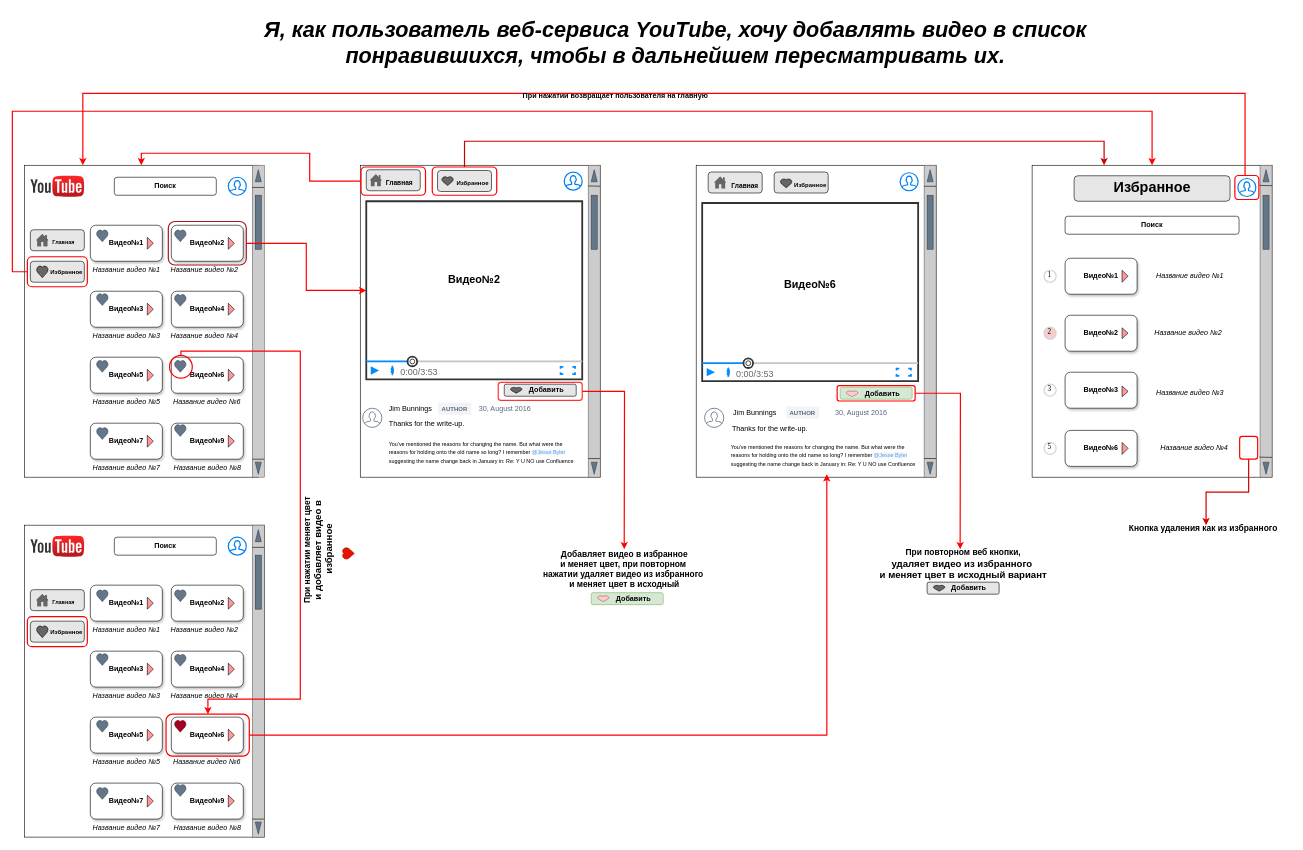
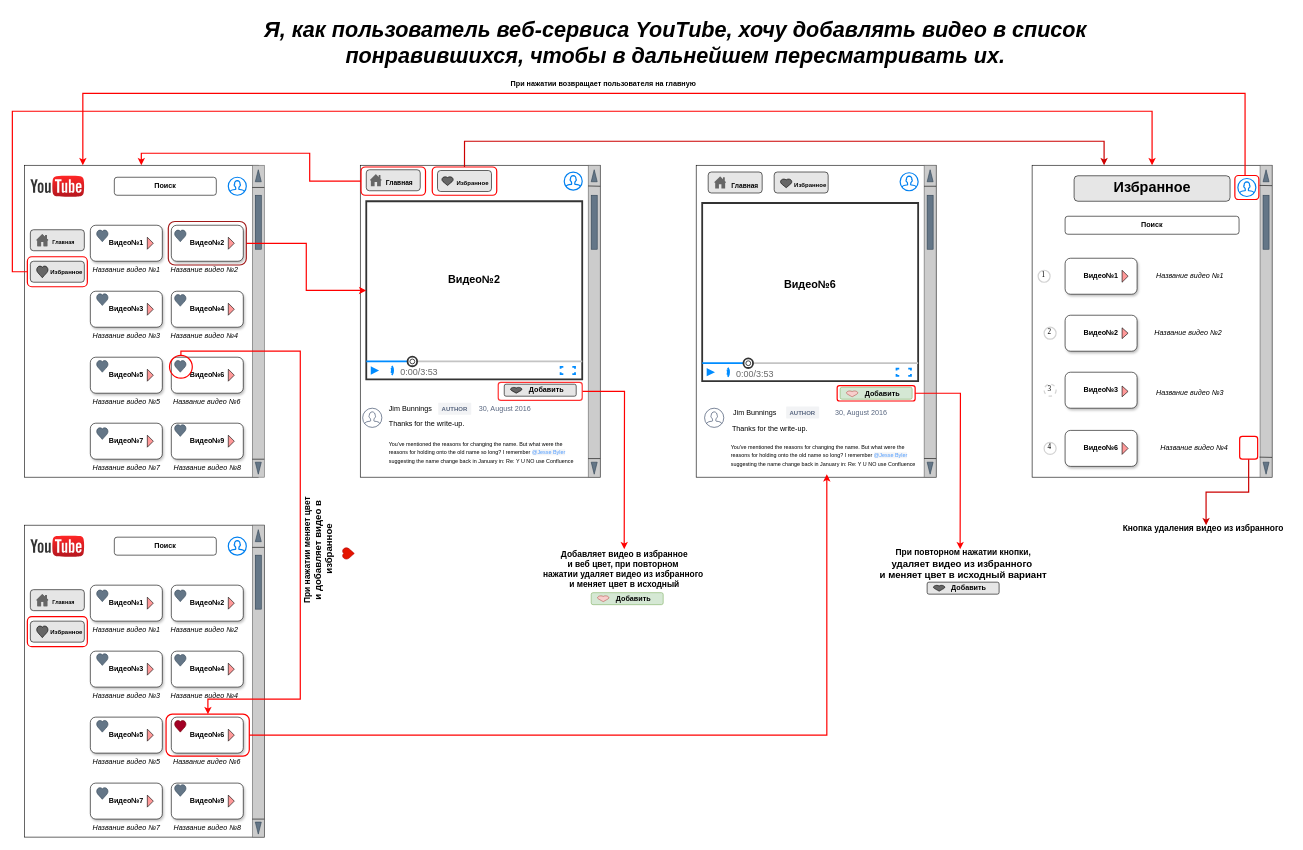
node "При нажатии возвращает пользователя на главную": moved (615, 96) -> (603, 84)
node "1": moved (1050, 276) -> (1044, 276)
node "2": fillcolor #f8cecc -> #ffffff
node "3": style solid -> dashed
node "5": label "5" -> "4"
node "Кнопка удаления как из избранного": label "Кнопка удаления как из избранного" -> "Кнопка удаления видео из избранного"
node "При повторном веб кнопки, удаляет видео из избранного и меняет цвет в исходный вариант": label "При повторном веб кнопки, удаляет видео из избранного и меняет цвет в исходный вариант" -> "При повторном нажатии кнопки, удаляет видео из избранного и меняет цвет в исходный вариант"
node "Добавляет видео в избранное и меняет цвет, при повторном нажатии удаляет видео из избранного и меняет цвет в исходный": label "Добавляет видео в избранное и меняет цвет, при повторном нажатии удаляет видео из избранного и меняет цвет в исходный" -> "Добавляет видео в избранное и веб цвет, при повторном нажатии удаляет видео из избранного и меняет цвет в исходный"
